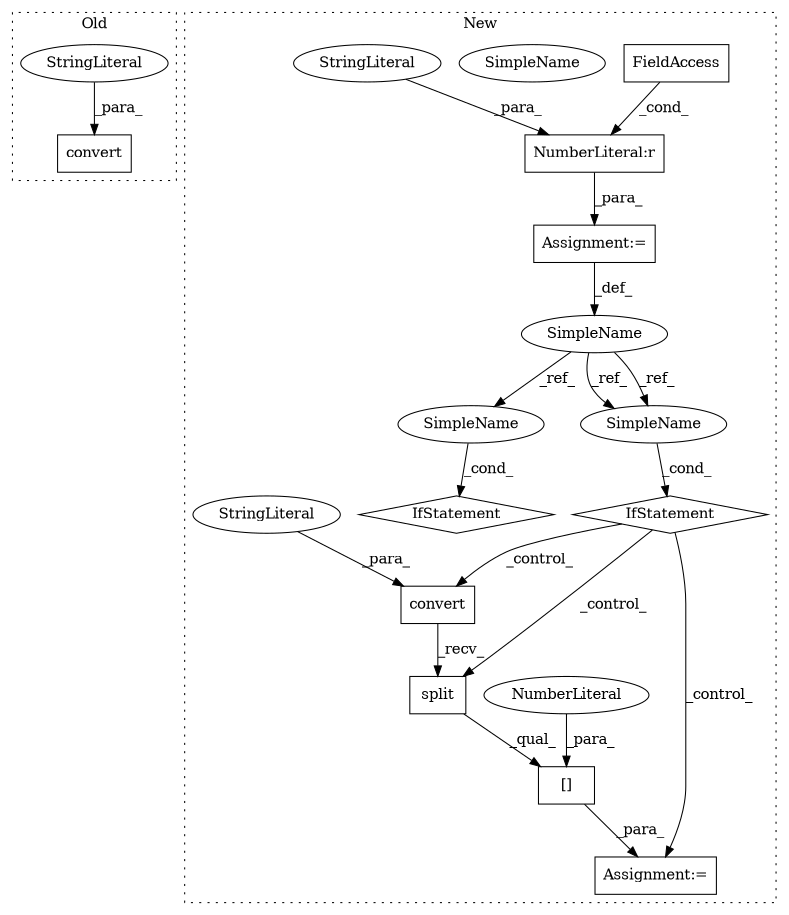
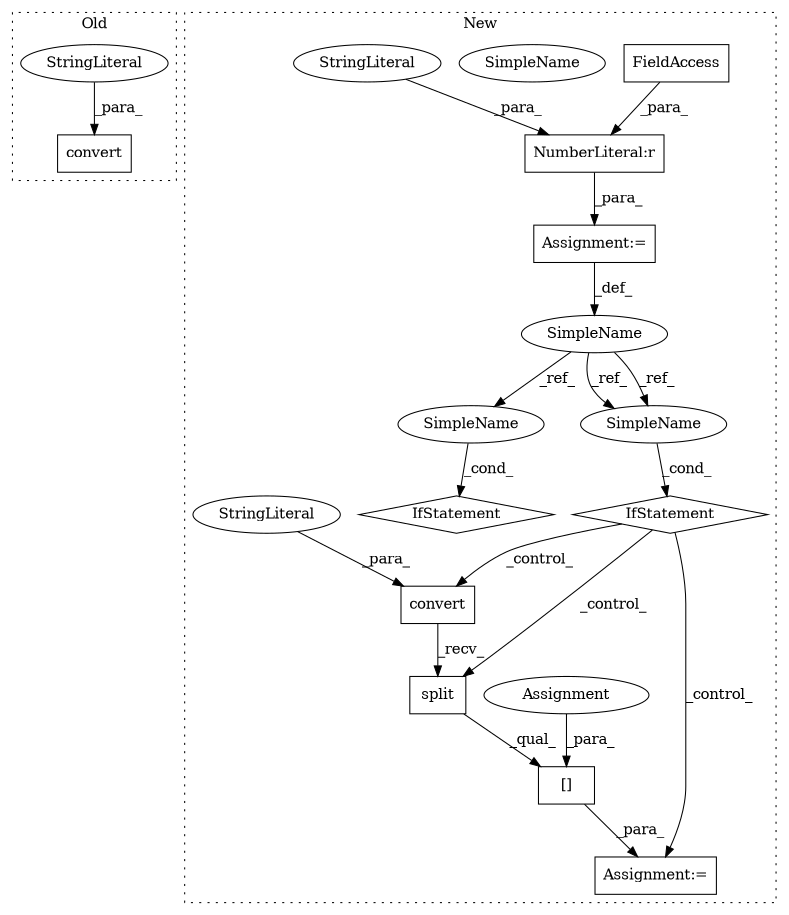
edge "FieldAccess" -> "NumberLiteral:r": label "_cond_" -> "_para_"
node "NumberLiteral": label "NumberLiteral" -> "Assignment"
